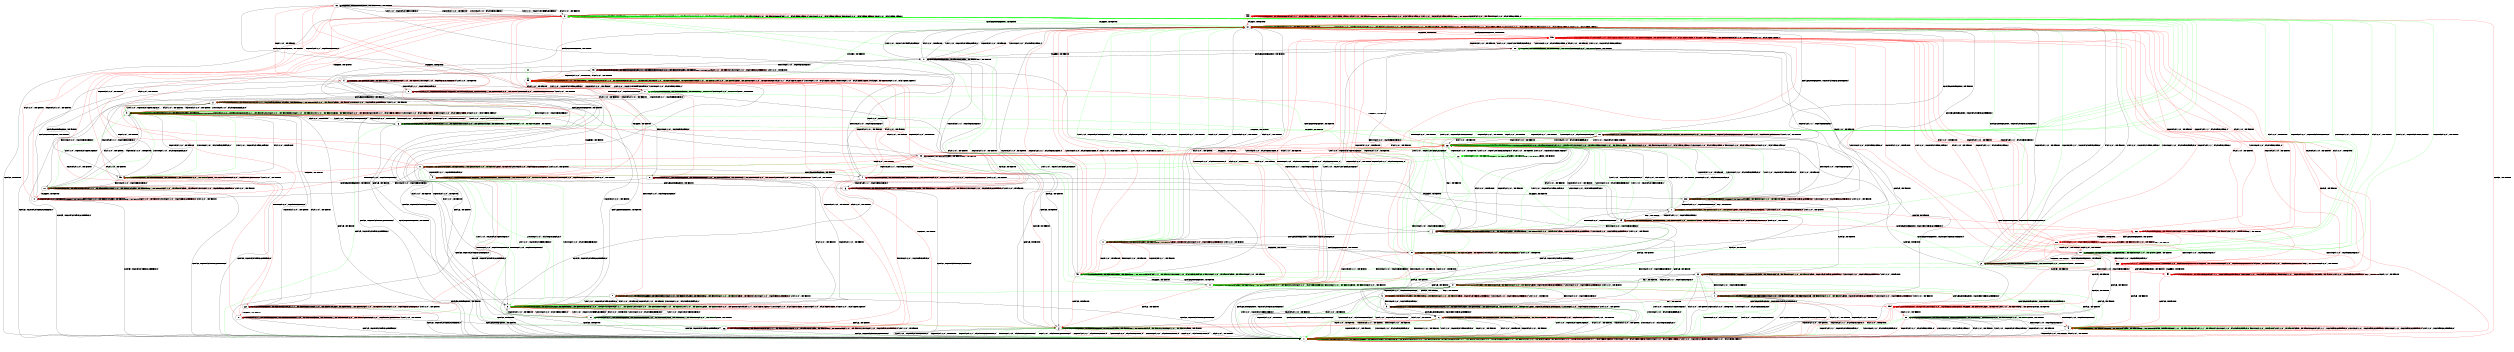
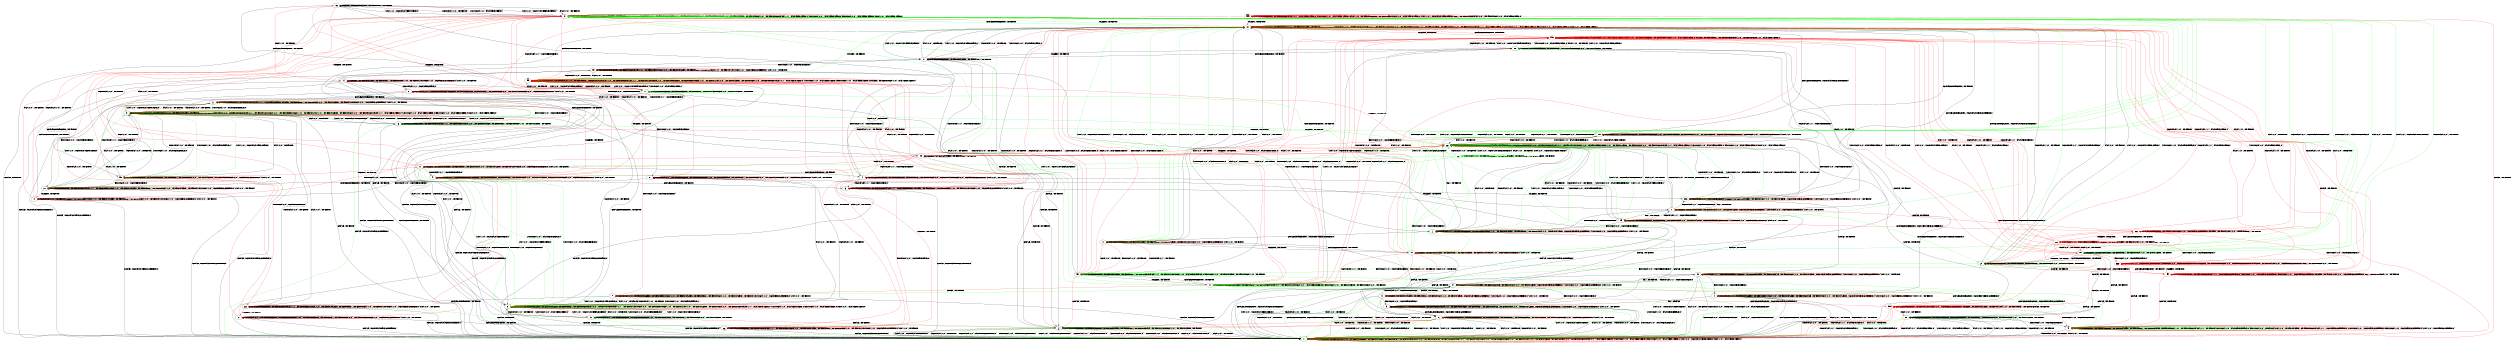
edge "cc" -> "t": now "aaa" -> "t"
node "zz": removed
edge "rr" -> "hh": reversed
edge "i" -> "b": label "RCV / TIMEOUT" -> "RCV / FRESH"
edge "x" -> "jj": now "x" -> "tt"
